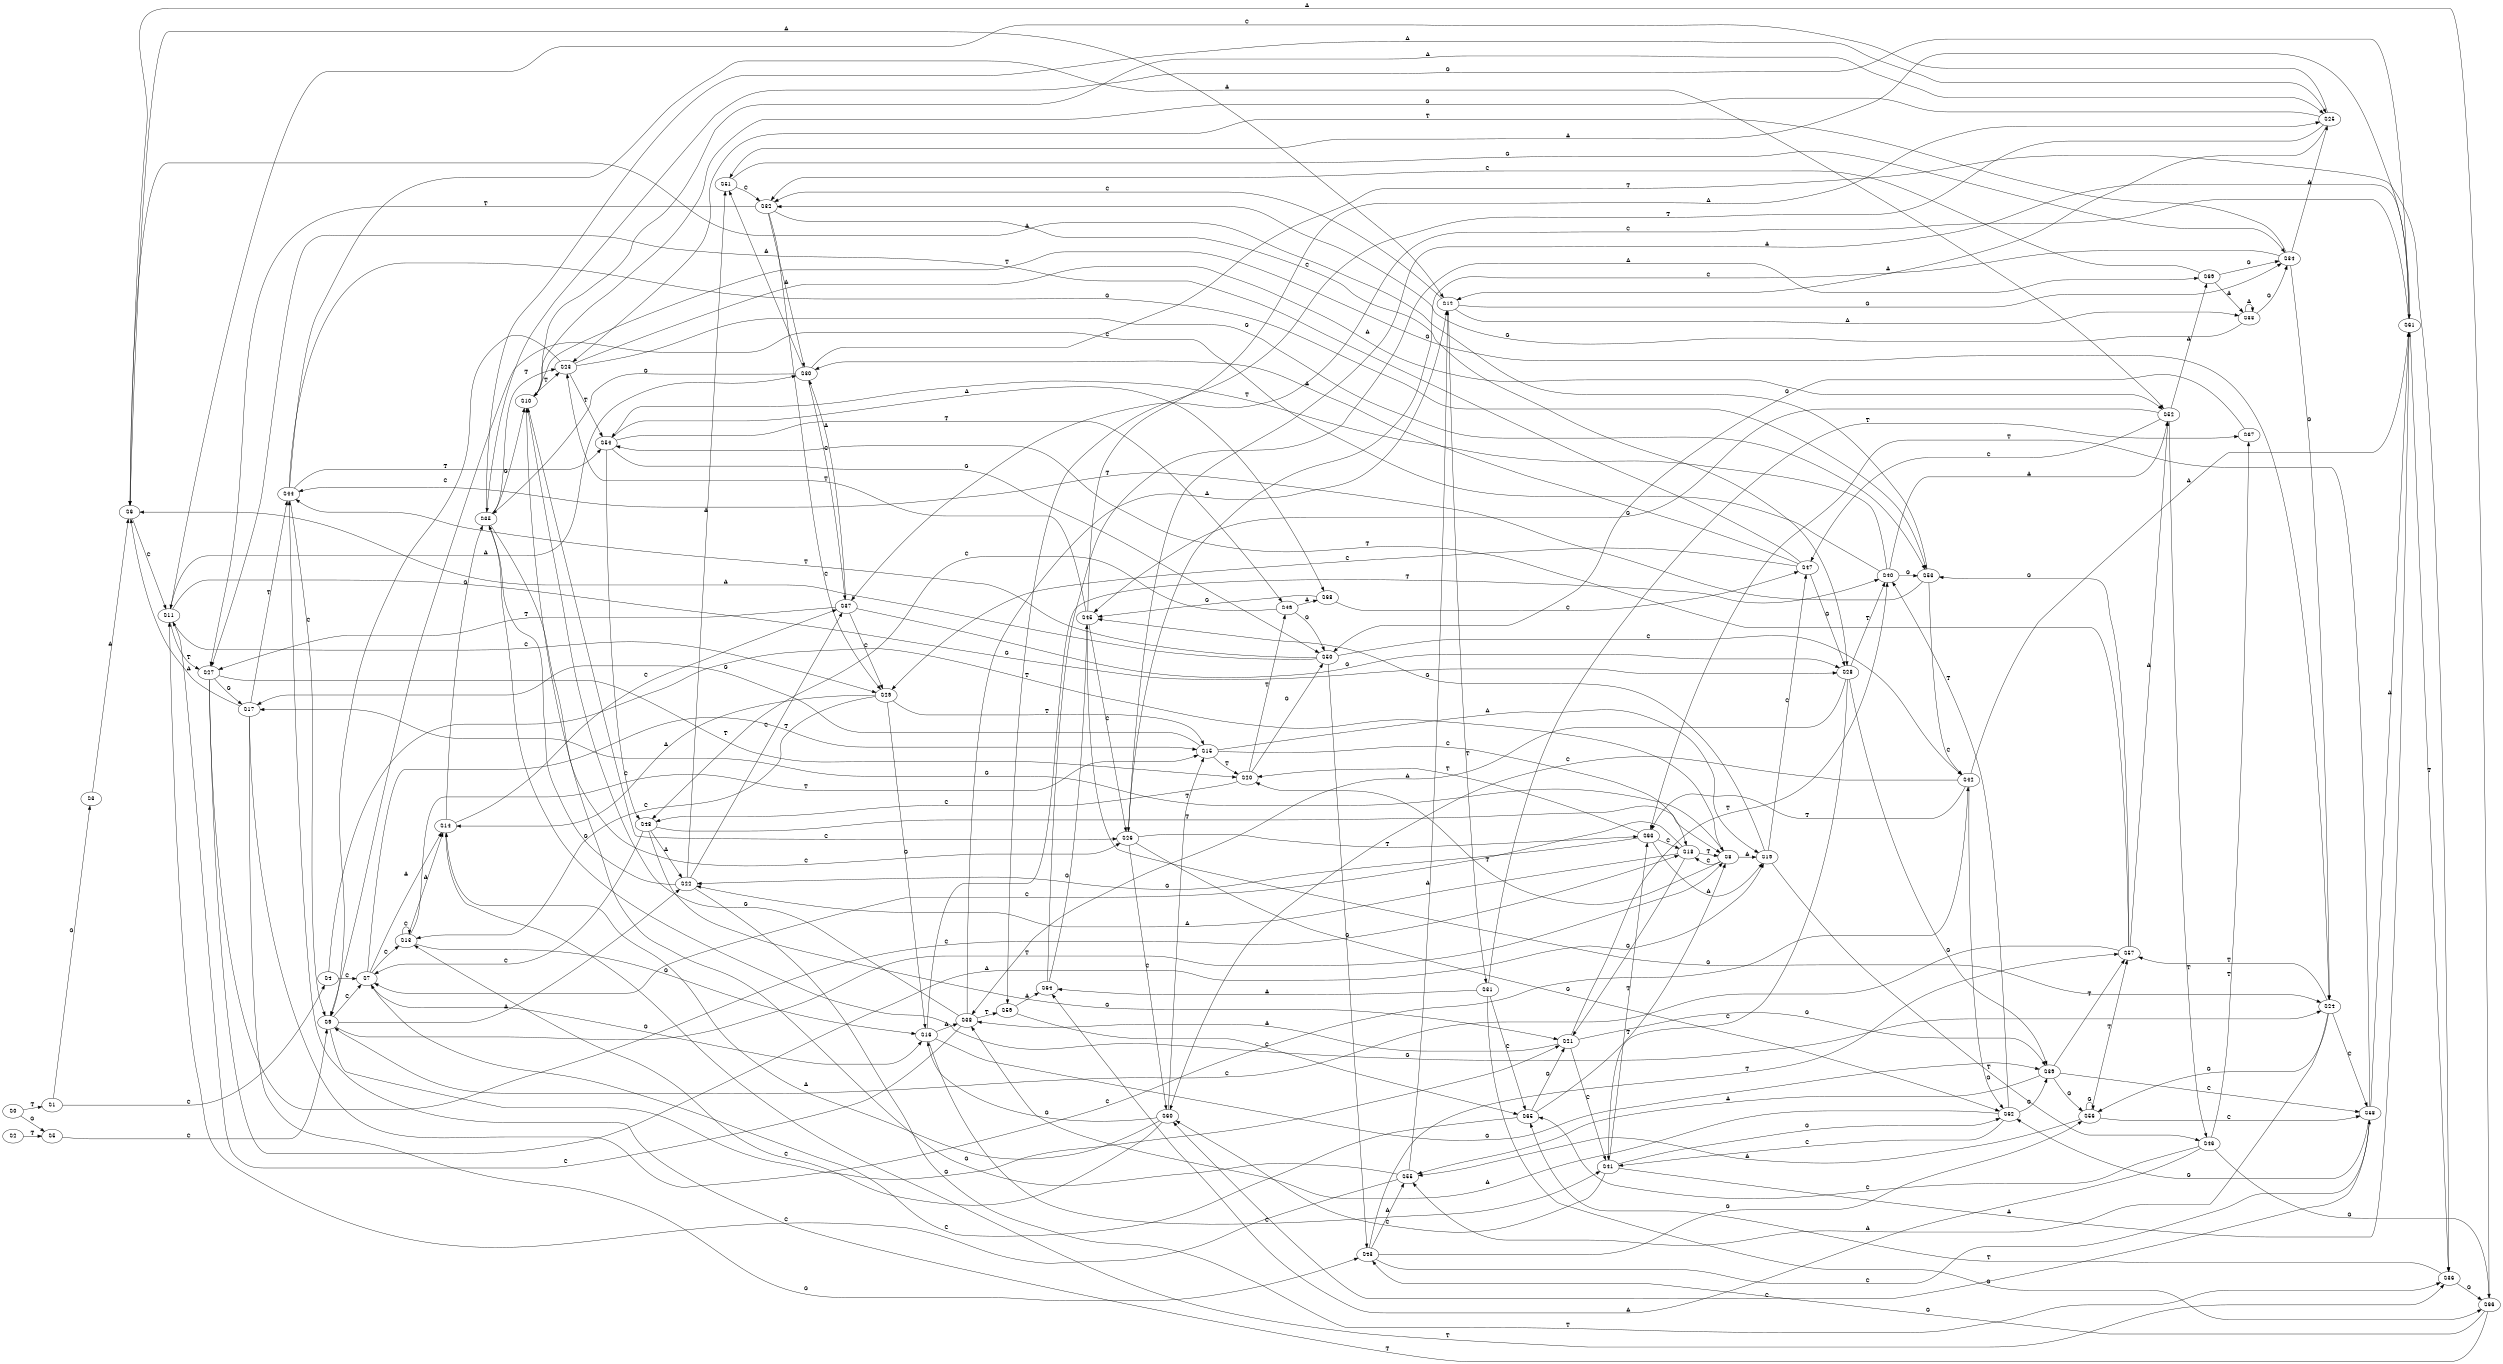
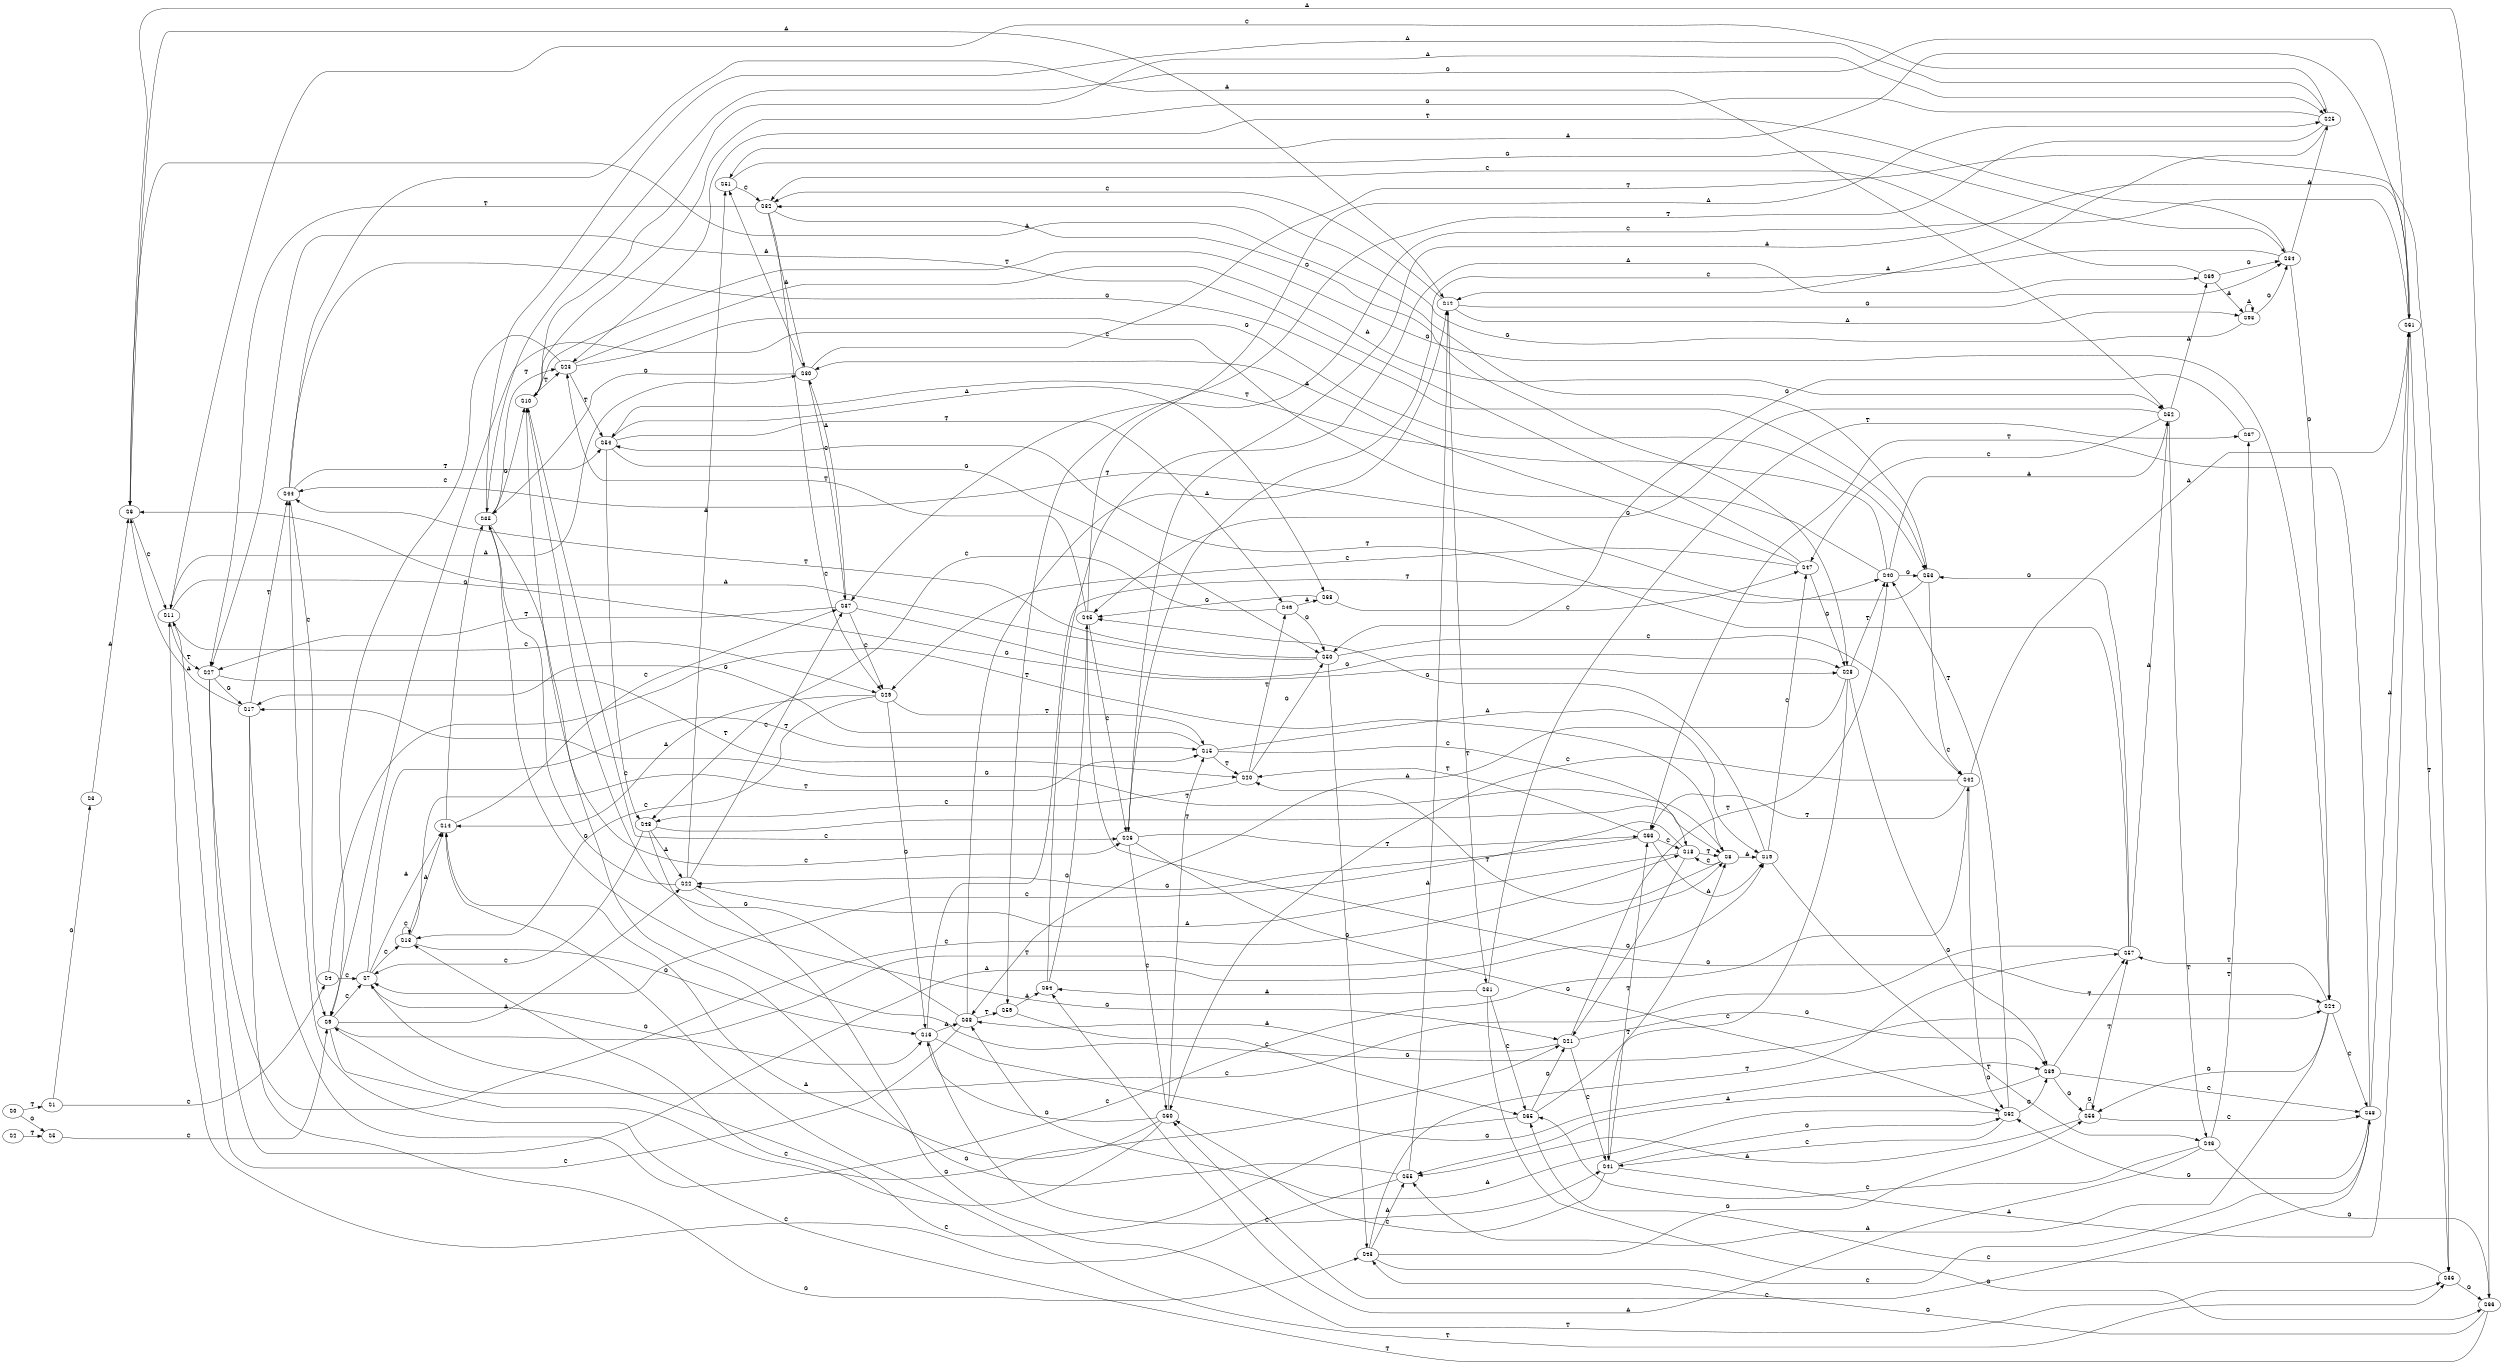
edge "S32" -> "S28": label "C" -> "G"
node "S33": label "S33" -> "S93"
edge "S36" -> "S65": label "T" -> "C"
